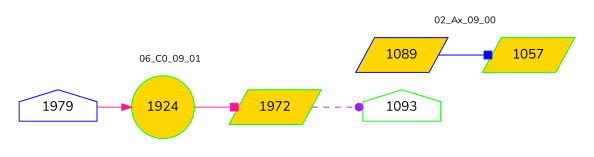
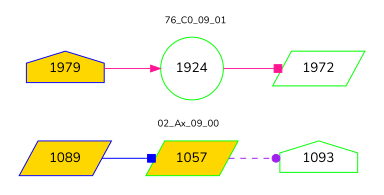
cluster "06_C0_09_01": label "06_C0_09_01" -> "76_C0_09_01"
node "1979": fillcolor white -> gold
node "1924": fillcolor gold -> white
node "1972": fillcolor gold -> white
edge "1972" -> "1093": now "1057" -> "1093"
